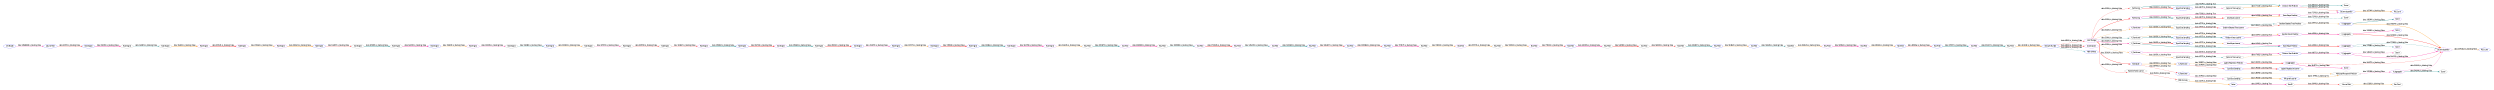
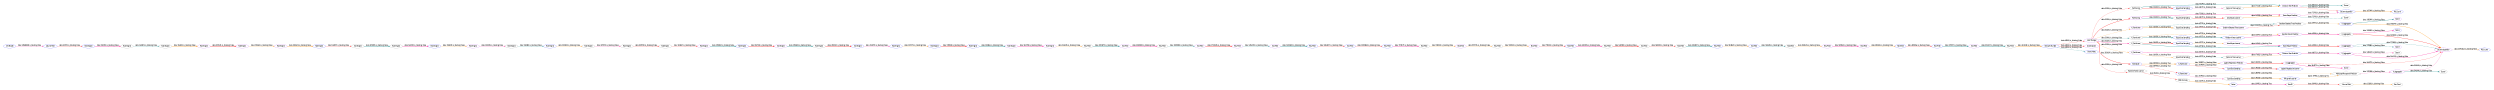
edge "Gradient Boosted Trees Learner" -> "Gradient Boosted Trees Predictor": label "data: 104467; is_blocking: False" -> "object: 204299; is_blocking: True"
node "Math to Many": label "Math to Many" -> "One to Many"
